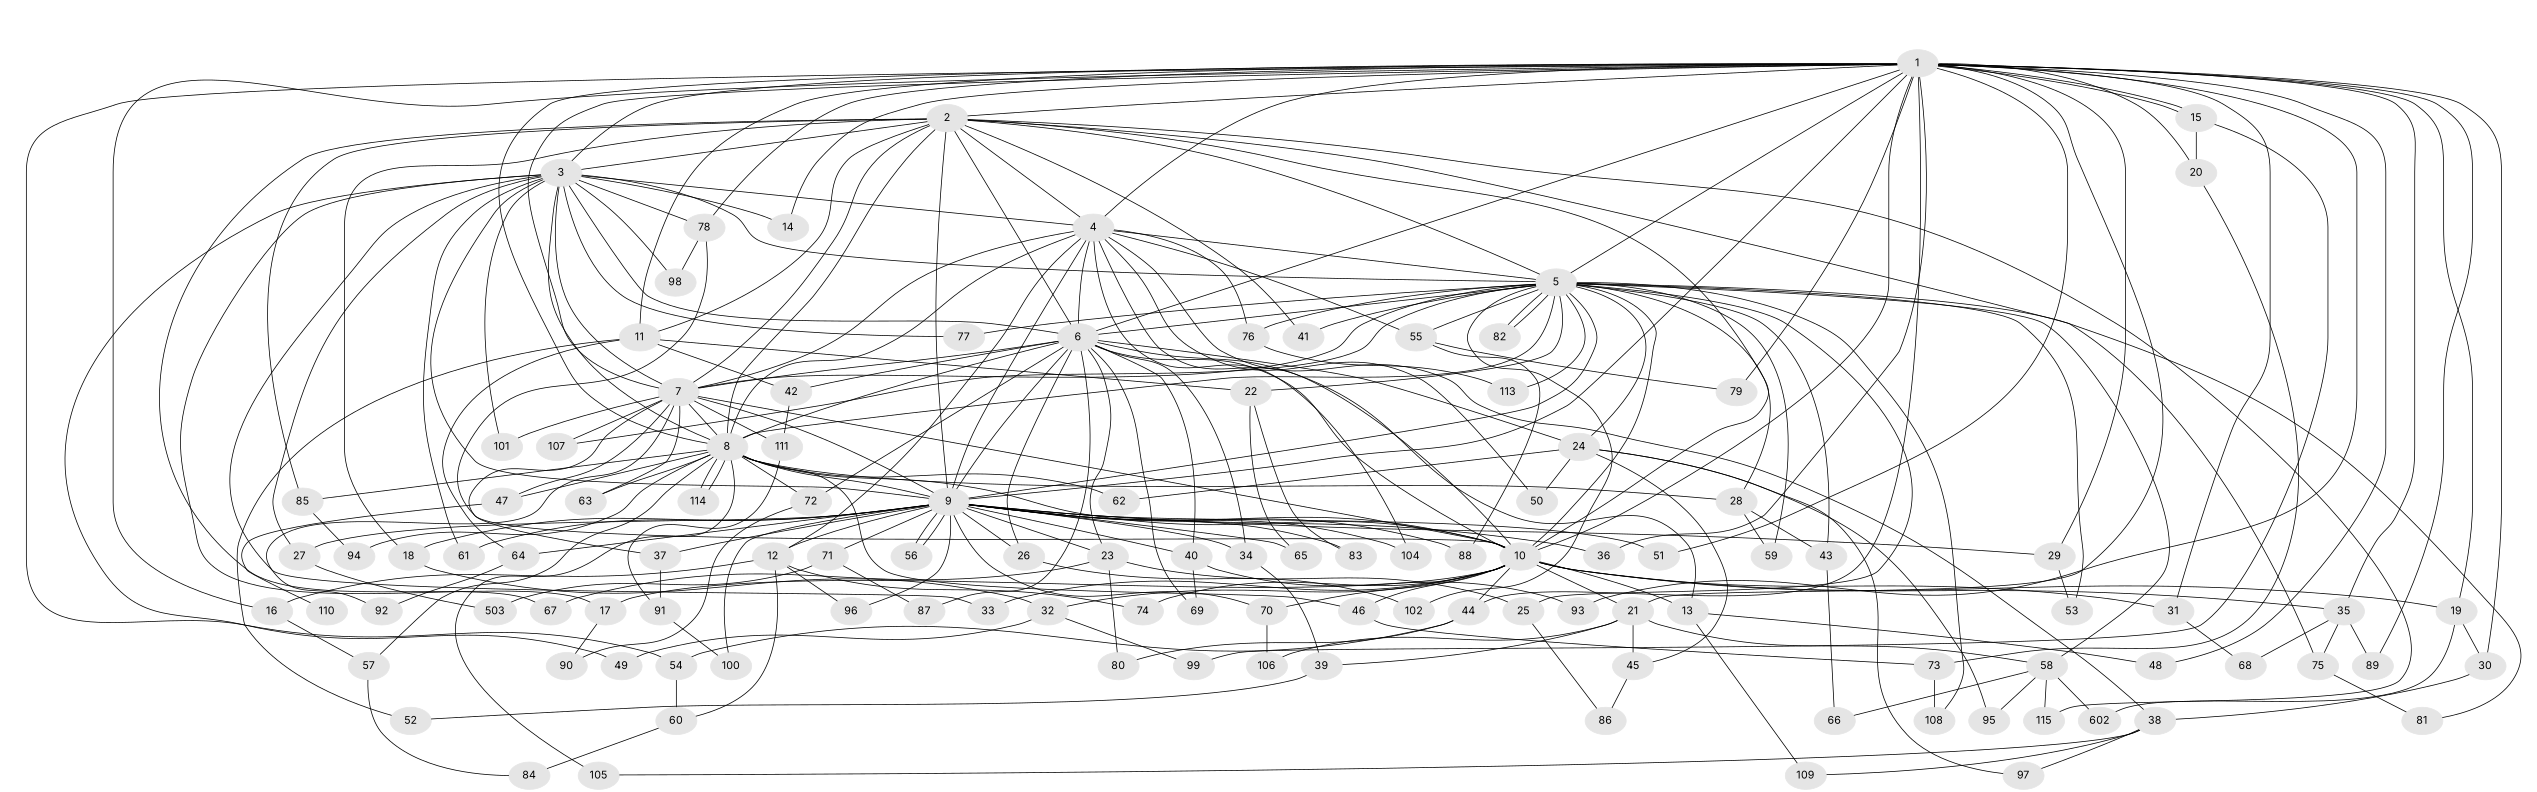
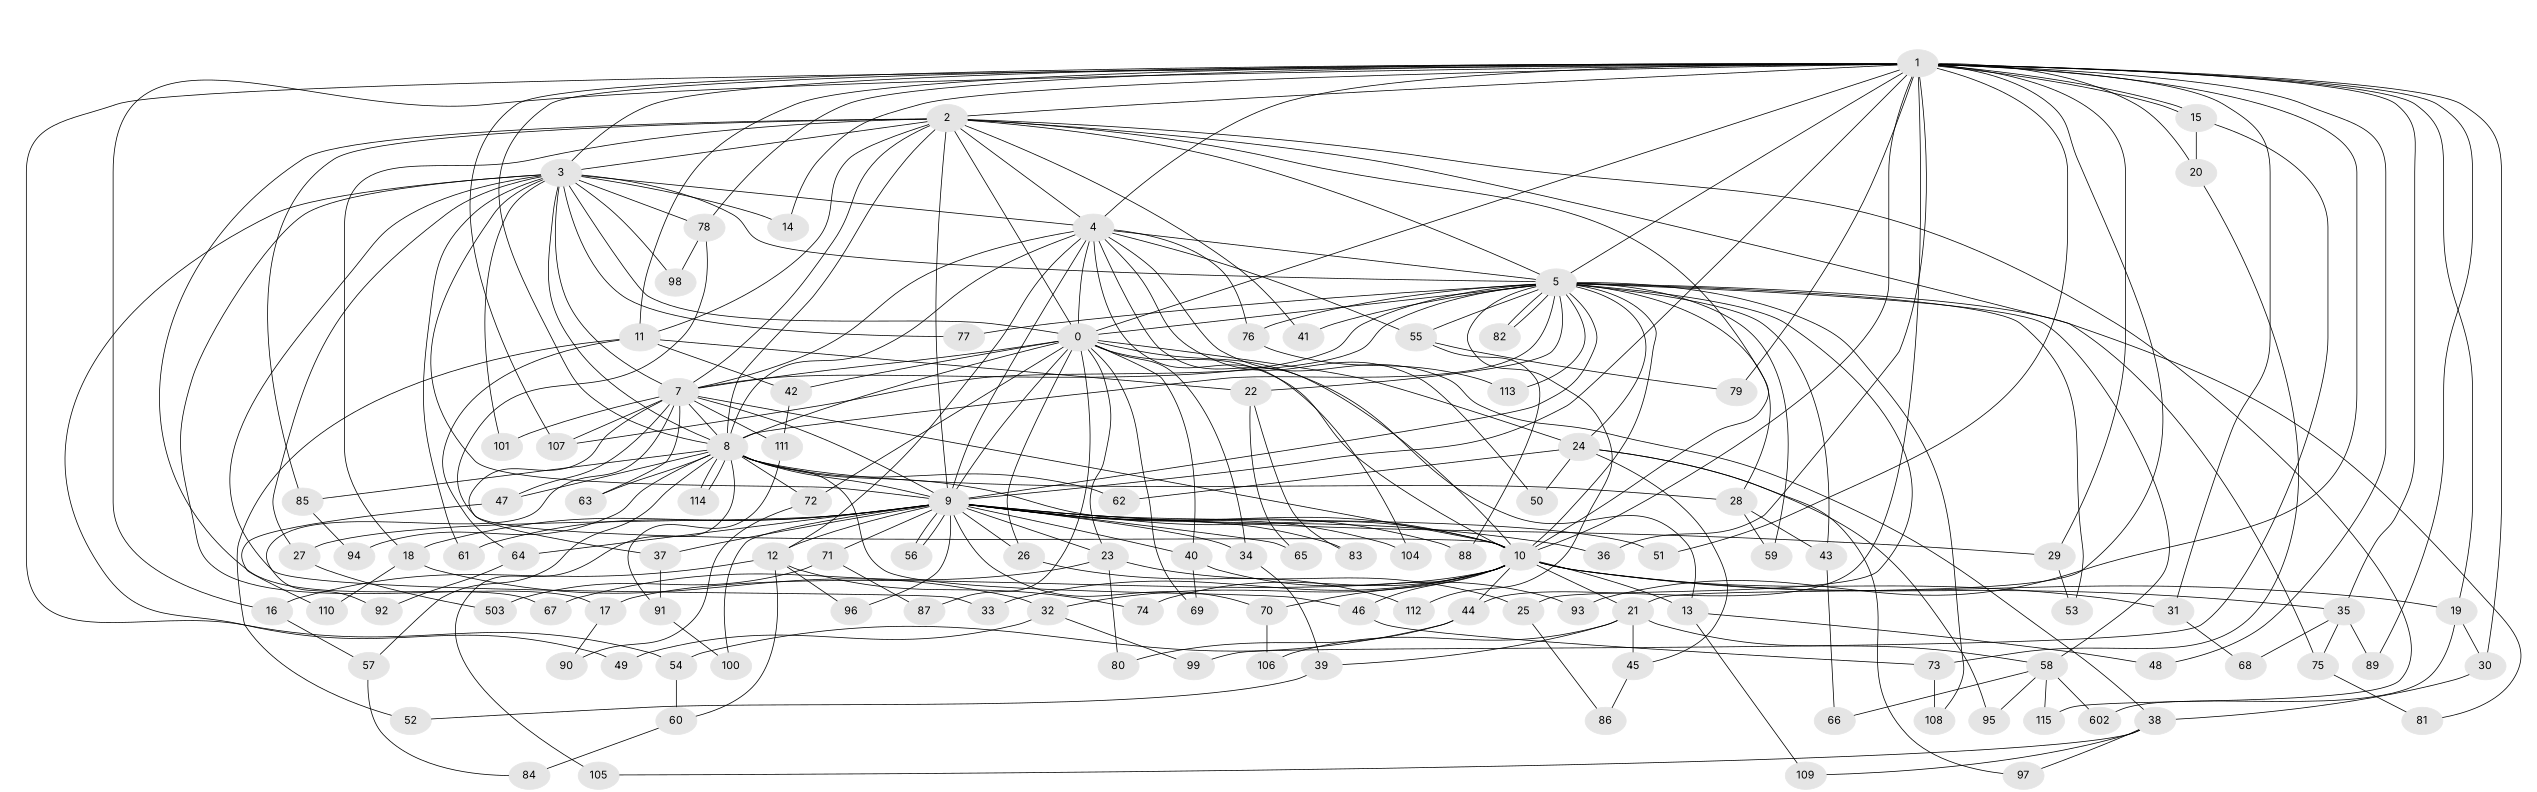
edge "1" -- "7": now "1" -- "107"
node "6": label "6" -> "0"
edge "18" -- "110": added
node "102": label "102" -> "112"
